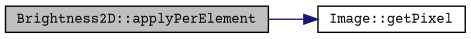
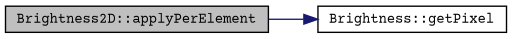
node "Image::getPixel": label "Image::getPixel" -> "Brightness::getPixel"
